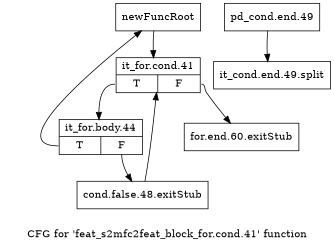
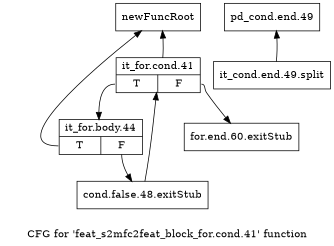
edge "newFuncRoot" -> "it_for.cond.41": reversed
edge "pd_cond.end.49" -> "it_cond.end.49.split": reversed
